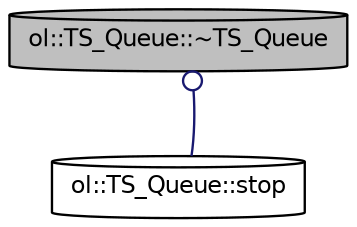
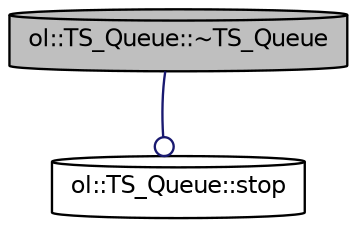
edge "ol::TS_Queue::stop" -> "ol::TS_Queue::~TS_Queue": reversed
